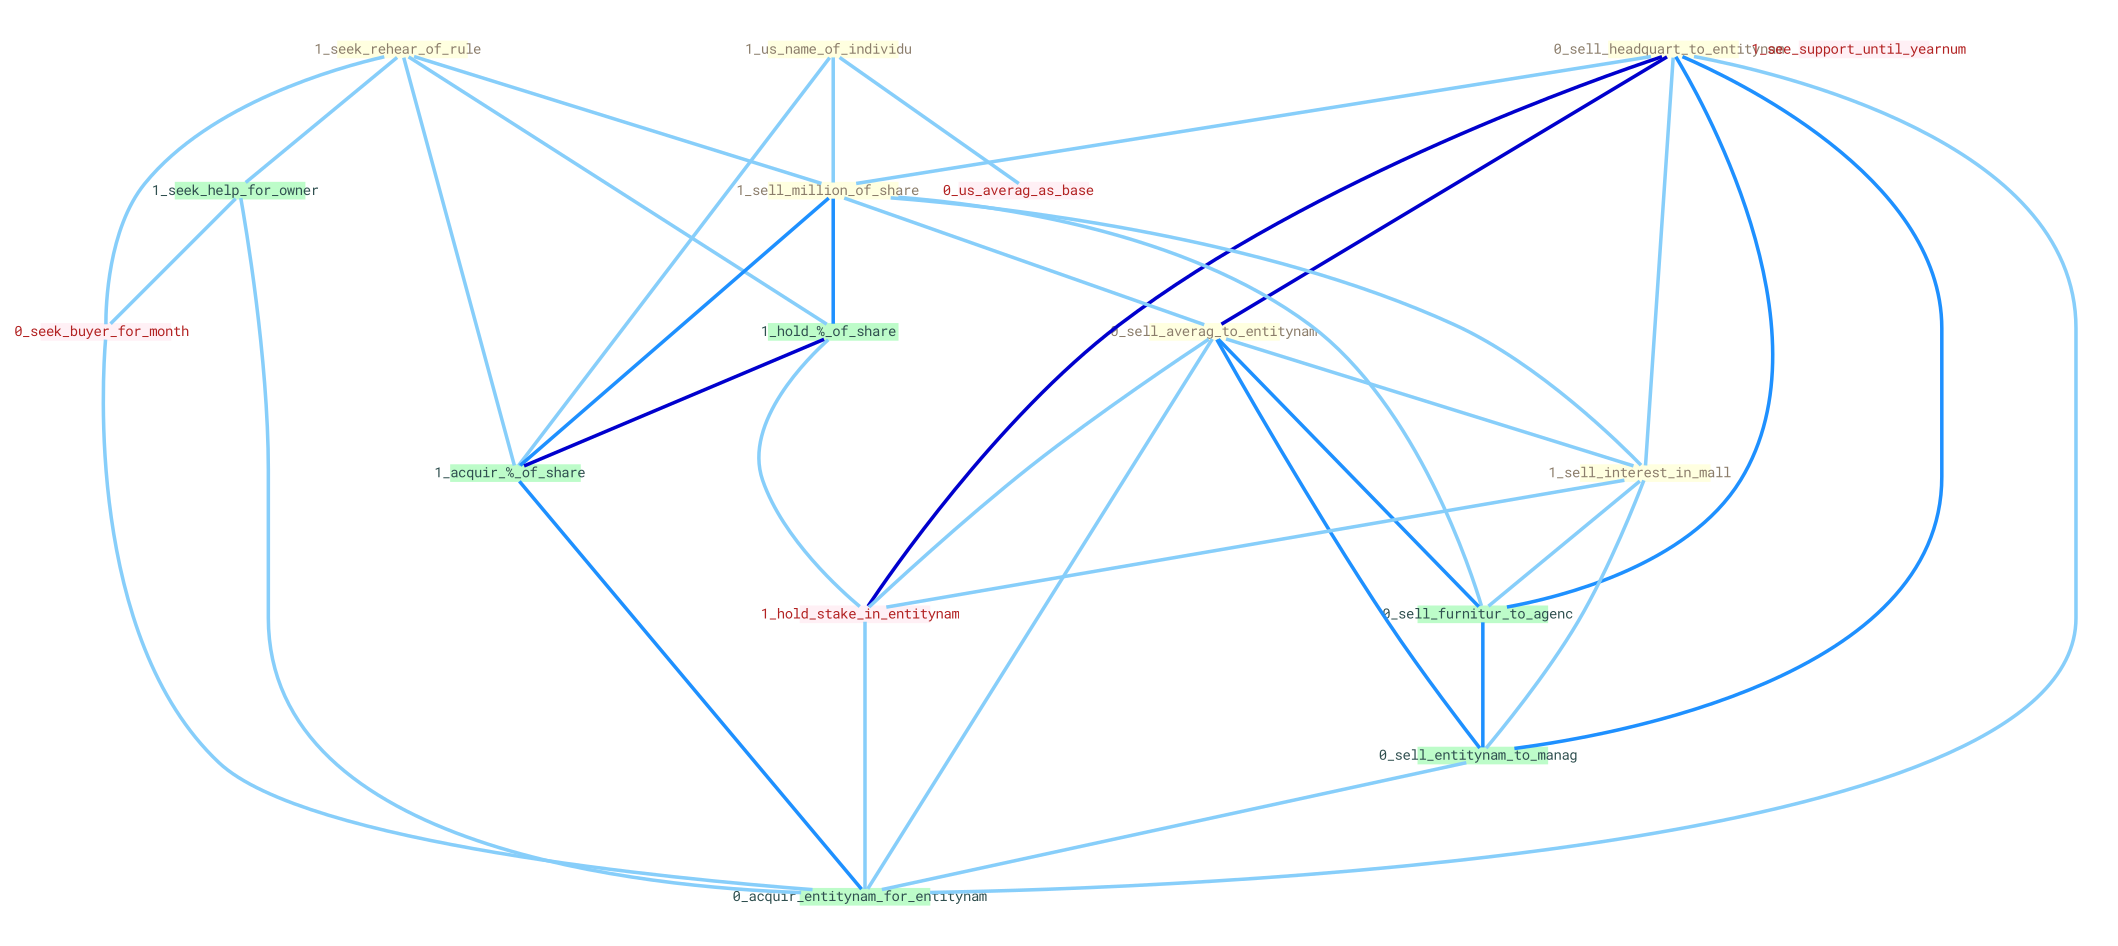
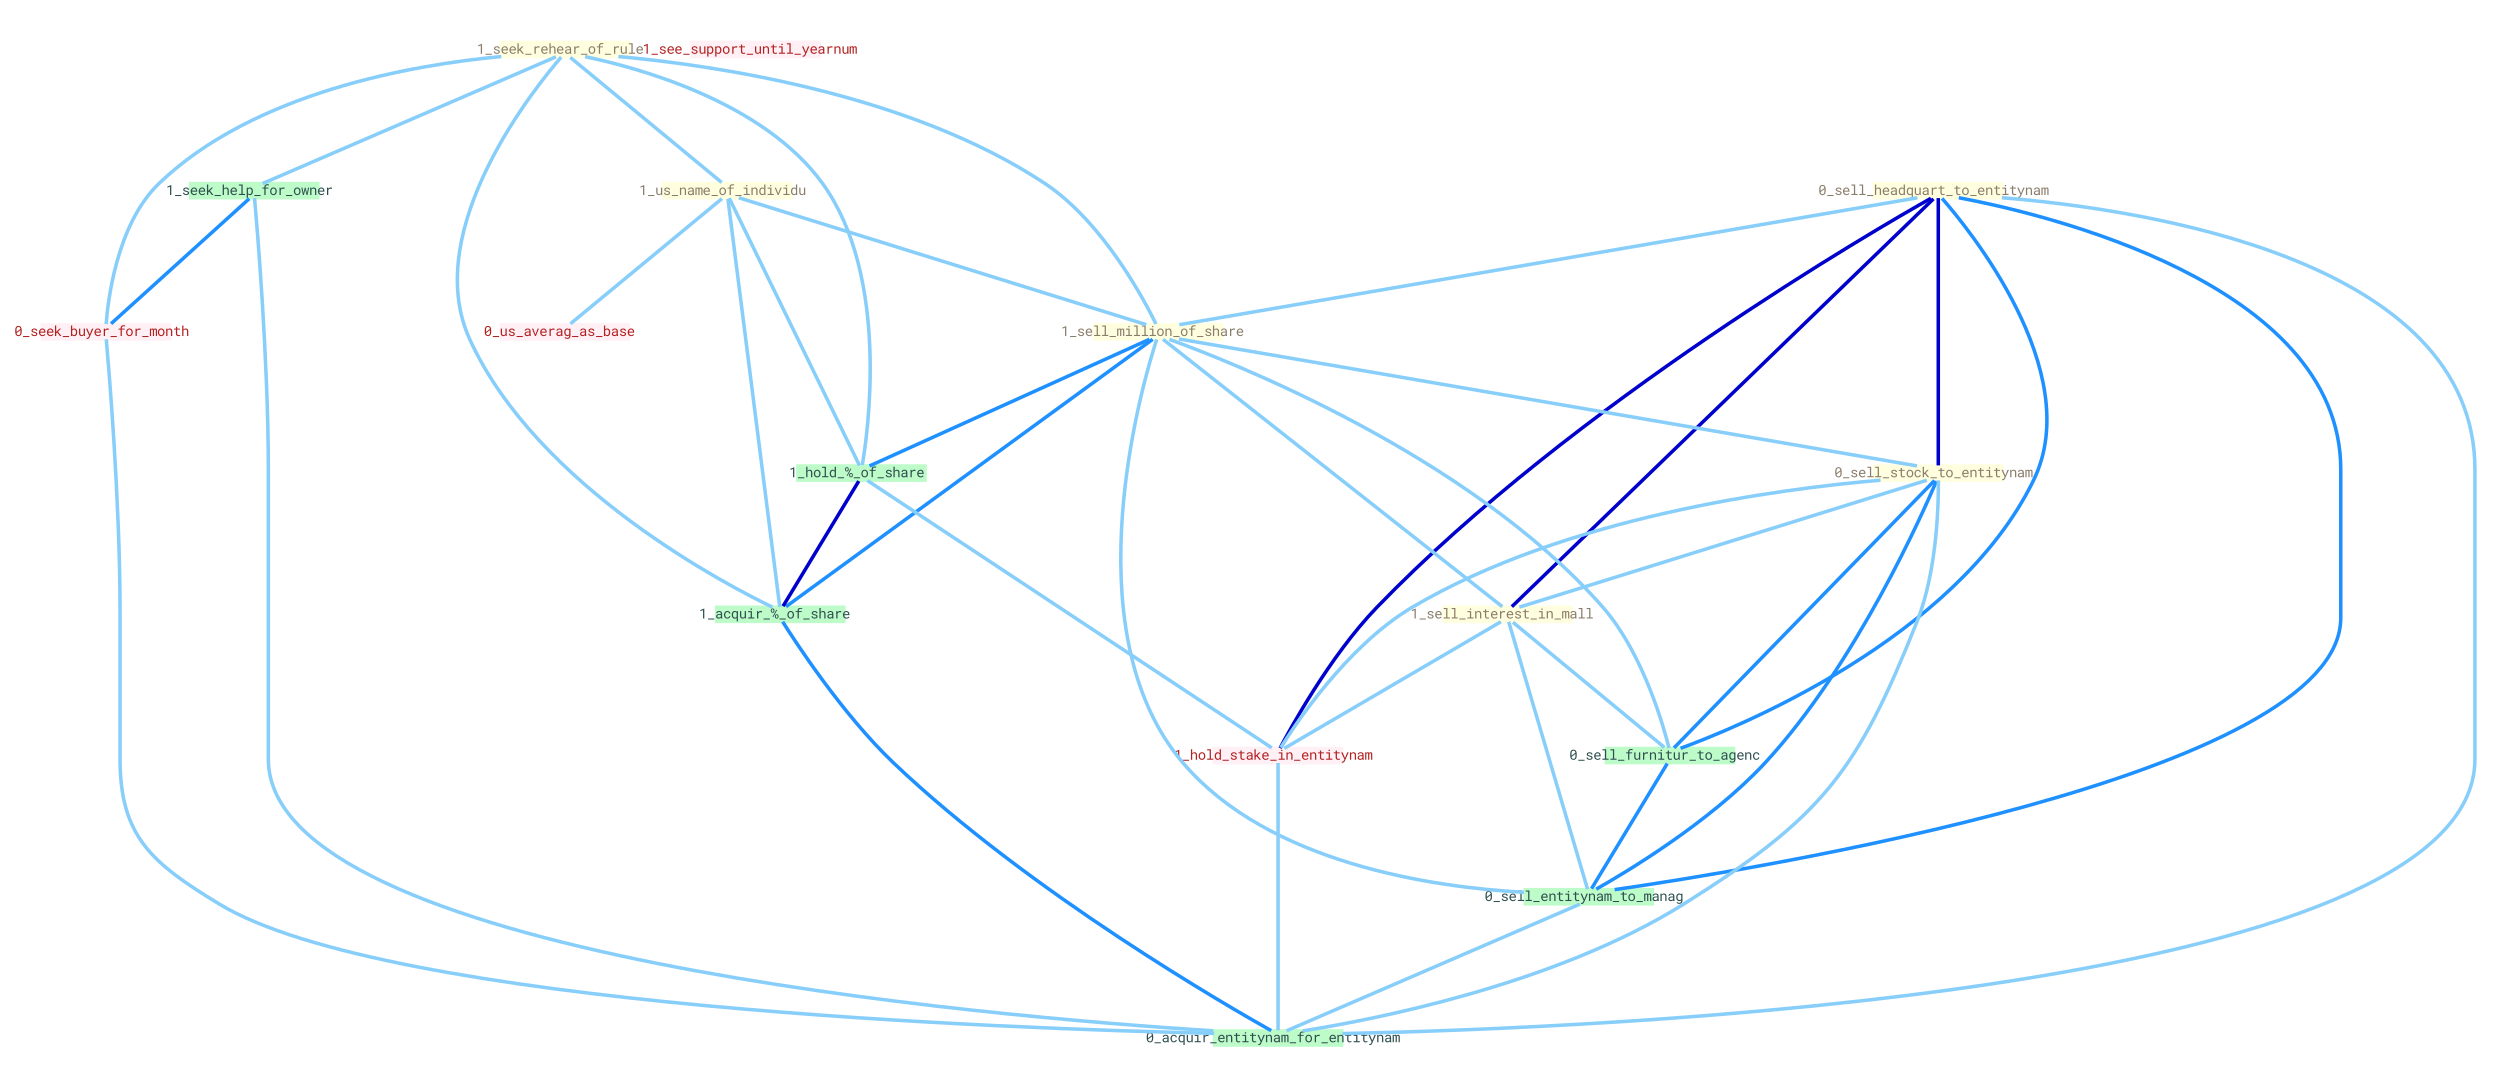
edge "1_seek_rehear_of_rule" -- "1_us_name_of_individu": added
edge "1_seek_help_for_owner" -- "0_seek_buyer_for_month": color #87cefa -> #1e90ff
edge "0_sell_headquart_to_entitynam" -- "1_sell_interest_in_mall": color #87cefa -> #0000cd
edge "1_us_name_of_individu" -- "1_hold_%_of_share": added
node "0_sell_averag_to_entitynam": label "0_sell_averag_to_entitynam" -> "0_sell_stock_to_entitynam"
edge "1_sell_million_of_share" -- "0_sell_entitynam_to_manag": added
